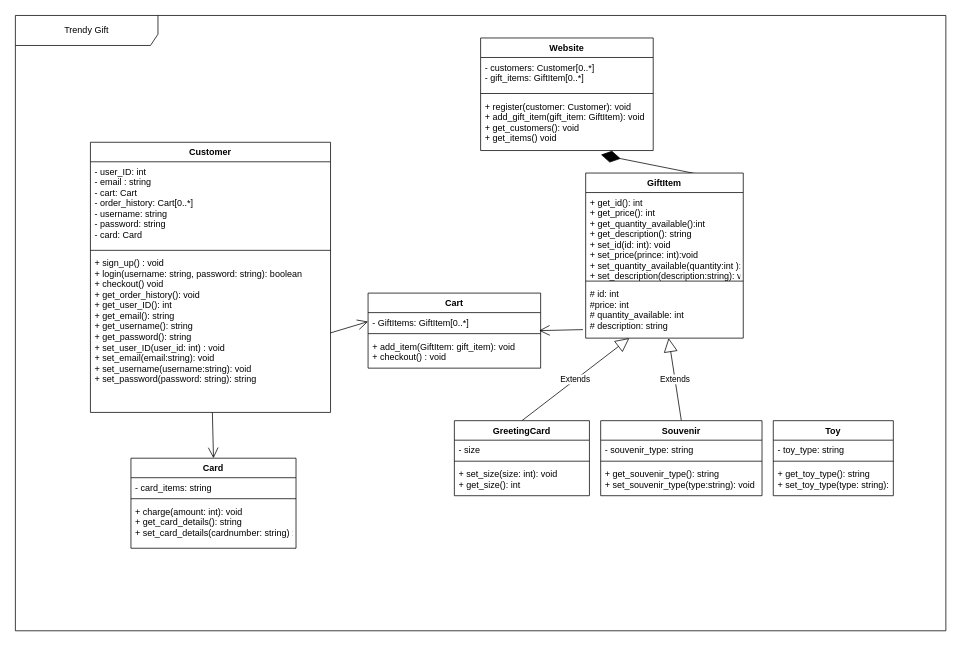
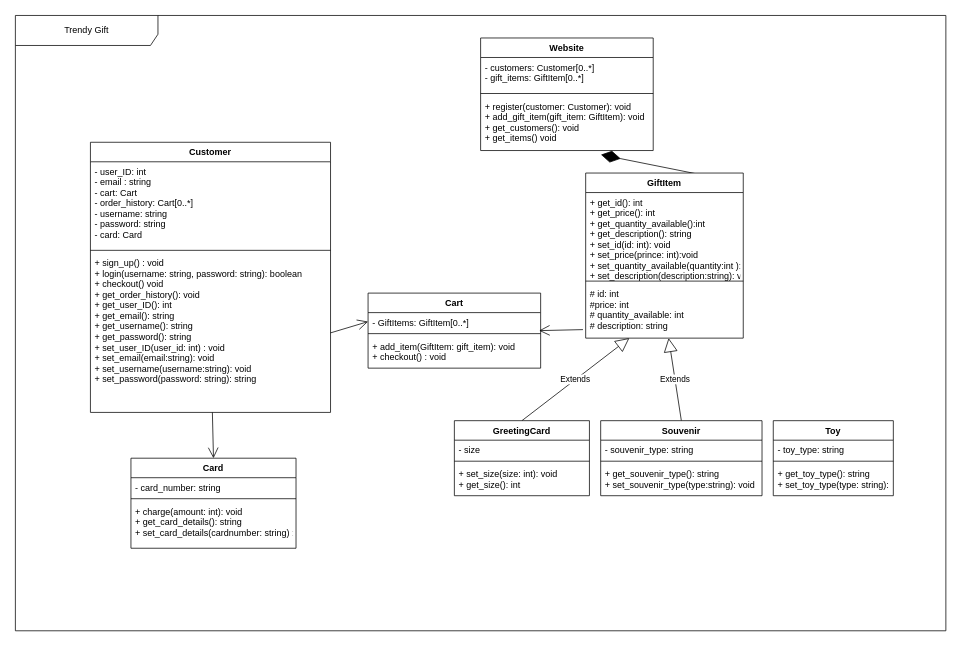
node "- card_items: string": label "- card_items: string" -> "- card_number: string"
